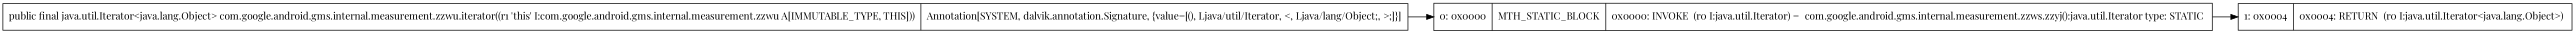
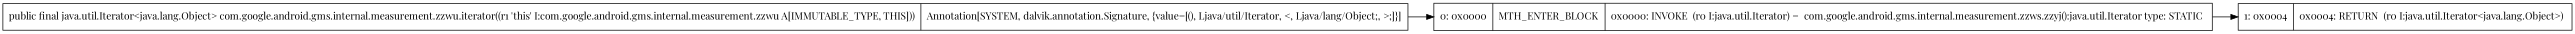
node "0: 0x0000": text "MTH_STATIC_BLOCK" -> "MTH_ENTER_BLOCK"
